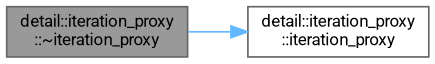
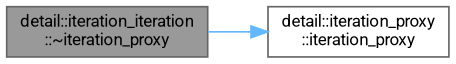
node "detail::iteration_proxy ::~iteration_proxy": label "detail::iteration_proxy ::~iteration_proxy" -> "detail::iteration_iteration ::~iteration_proxy"
